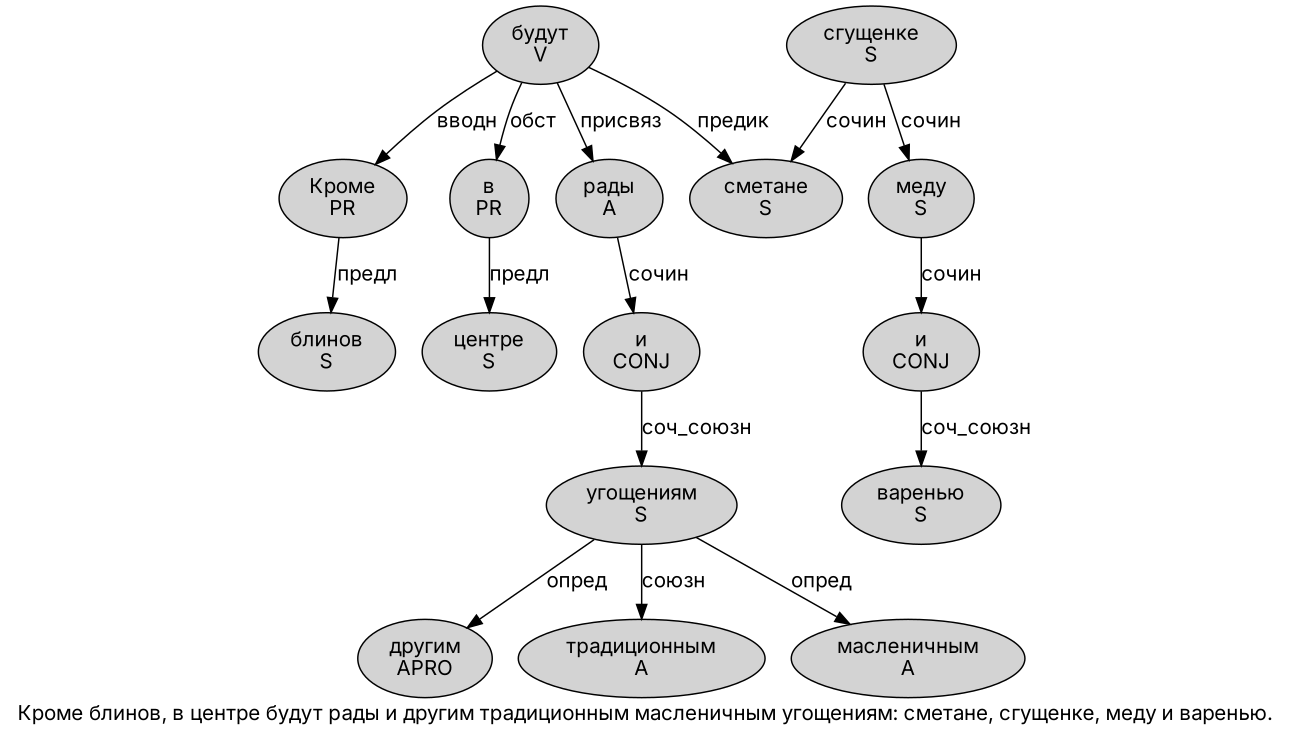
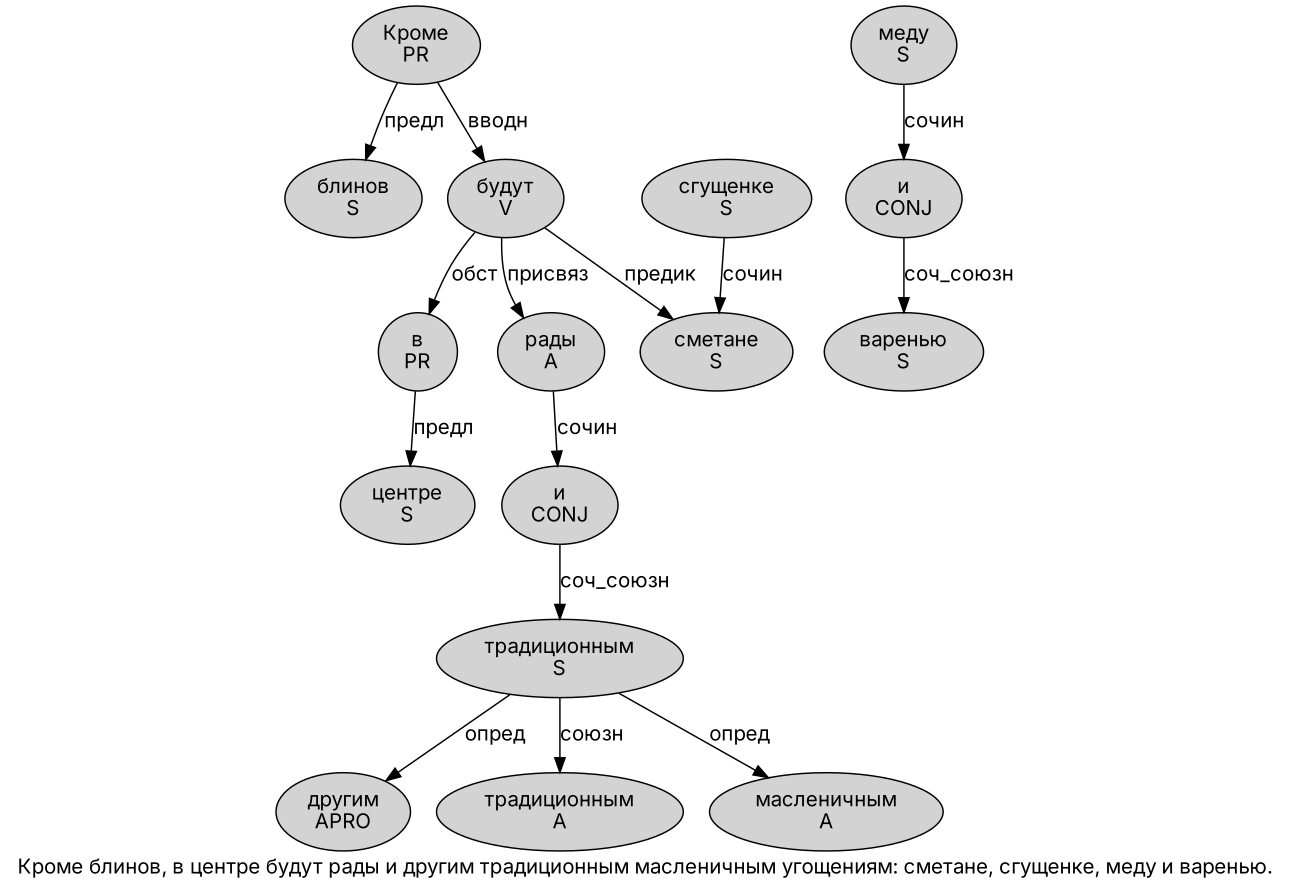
edge "будут V" -> "Кроме PR": reversed
edge "сгущенке S" -> "меду S": removed, label "сочин"
node "угощениям S": label "угощениям S" -> "традиционным S"
